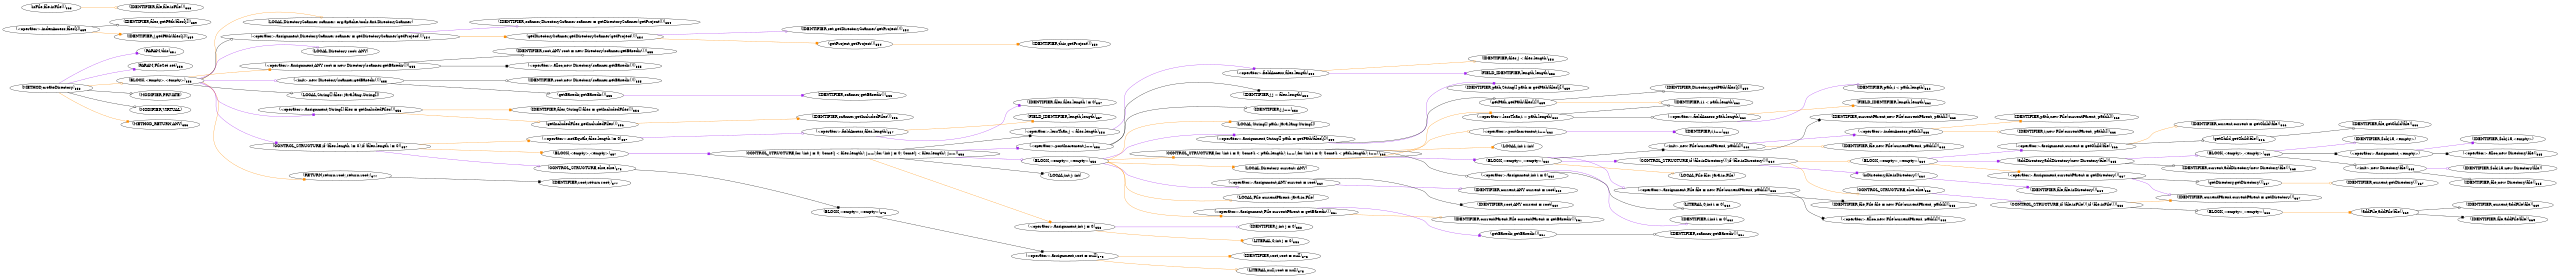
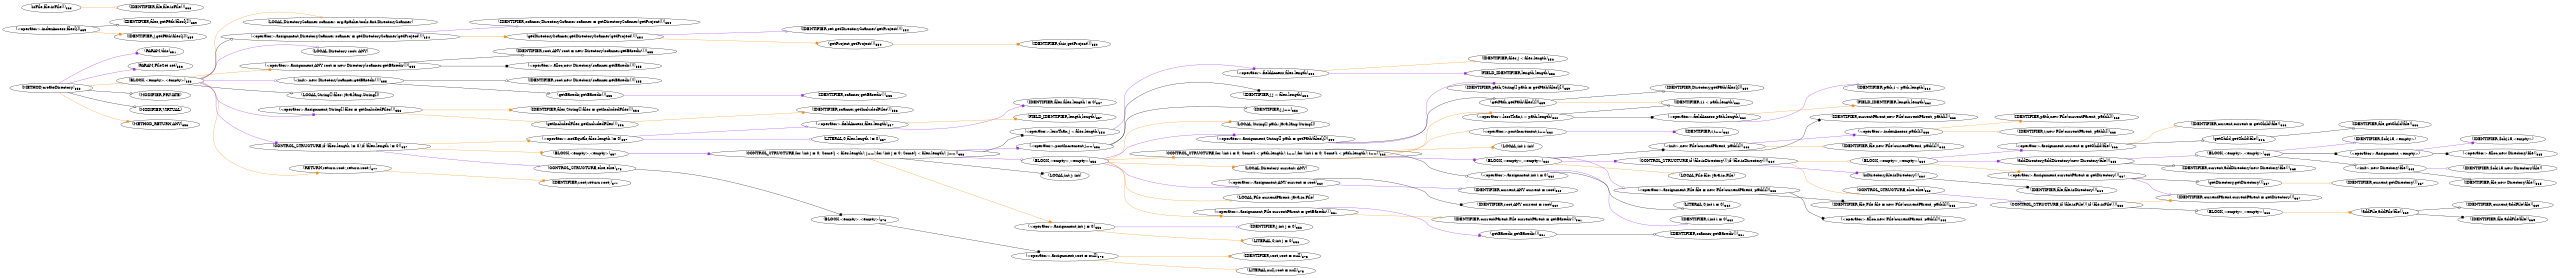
edge "(<operator>.lessThan,i < path.length)" -> "(<operator>.fieldAccess,path.length)": arrowhead odot -> box
node "(LITERAL,0,files.length != 0)": added
edge "(RETURN,return root;,return root;)" -> "(IDENTIFIER,root,return root;)": color black -> darkorange
edge "(isDirectory,file.isDirectory())" -> "(IDENTIFIER,file,file.isDirectory())": color purple -> black
